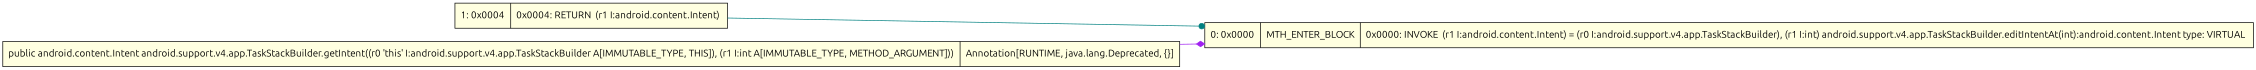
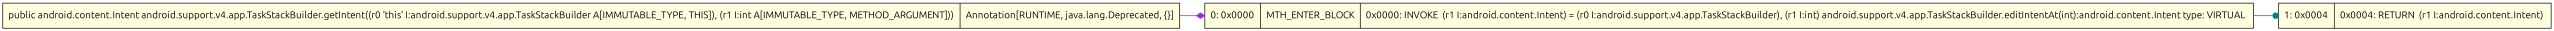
edge "1: 0x0004" -> "0: 0x0000": reversed
